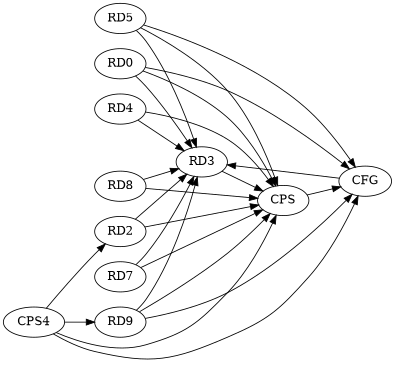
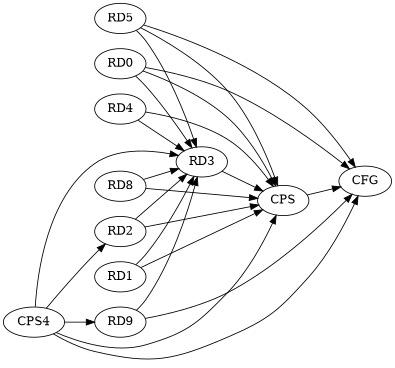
edge "CFG" -> "RD3": now "CPS4" -> "RD3"
edge "RD9" -> "CPS": removed
node "RD7": label "RD7" -> "RD1"
